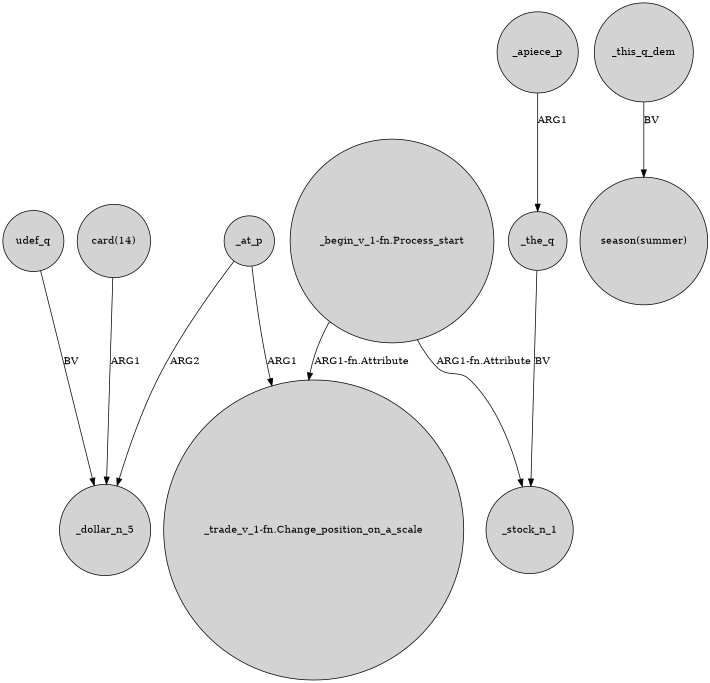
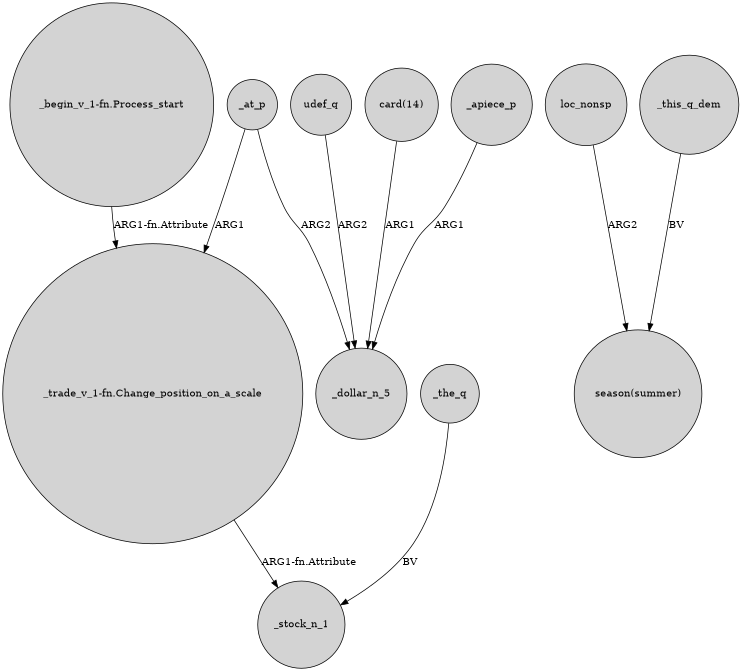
node "loc_nonsp": added
edge "_apiece_p" -> "_the_q": now "_apiece_p" -> "_dollar_n_5"
edge "udef_q" -> "_dollar_n_5": label "BV" -> "ARG2"
edge "_begin_v_1-fn.Process_start" -> "_stock_n_1": now "_trade_v_1-fn.Change_position_on_a_scale" -> "_stock_n_1"
